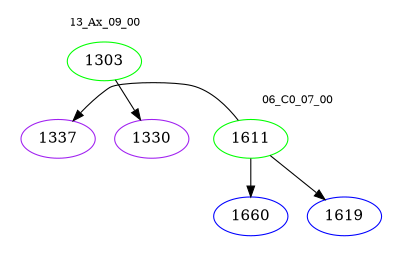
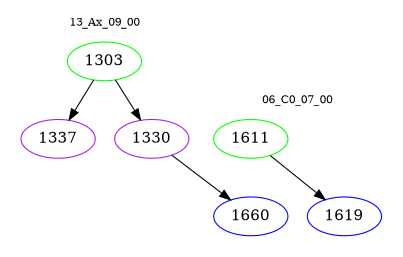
edge "1611" -> "1337": now "1303" -> "1337"
edge "1611" -> "1660": now "1330" -> "1660"
